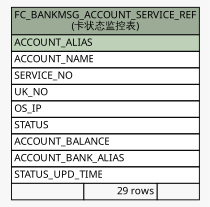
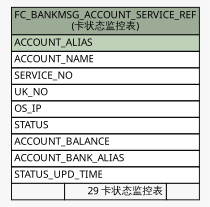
node "FC_BANKMSG_ACCOUNT_SERVICE_REF": text "29 rows" -> "29 卡状态监控表"
